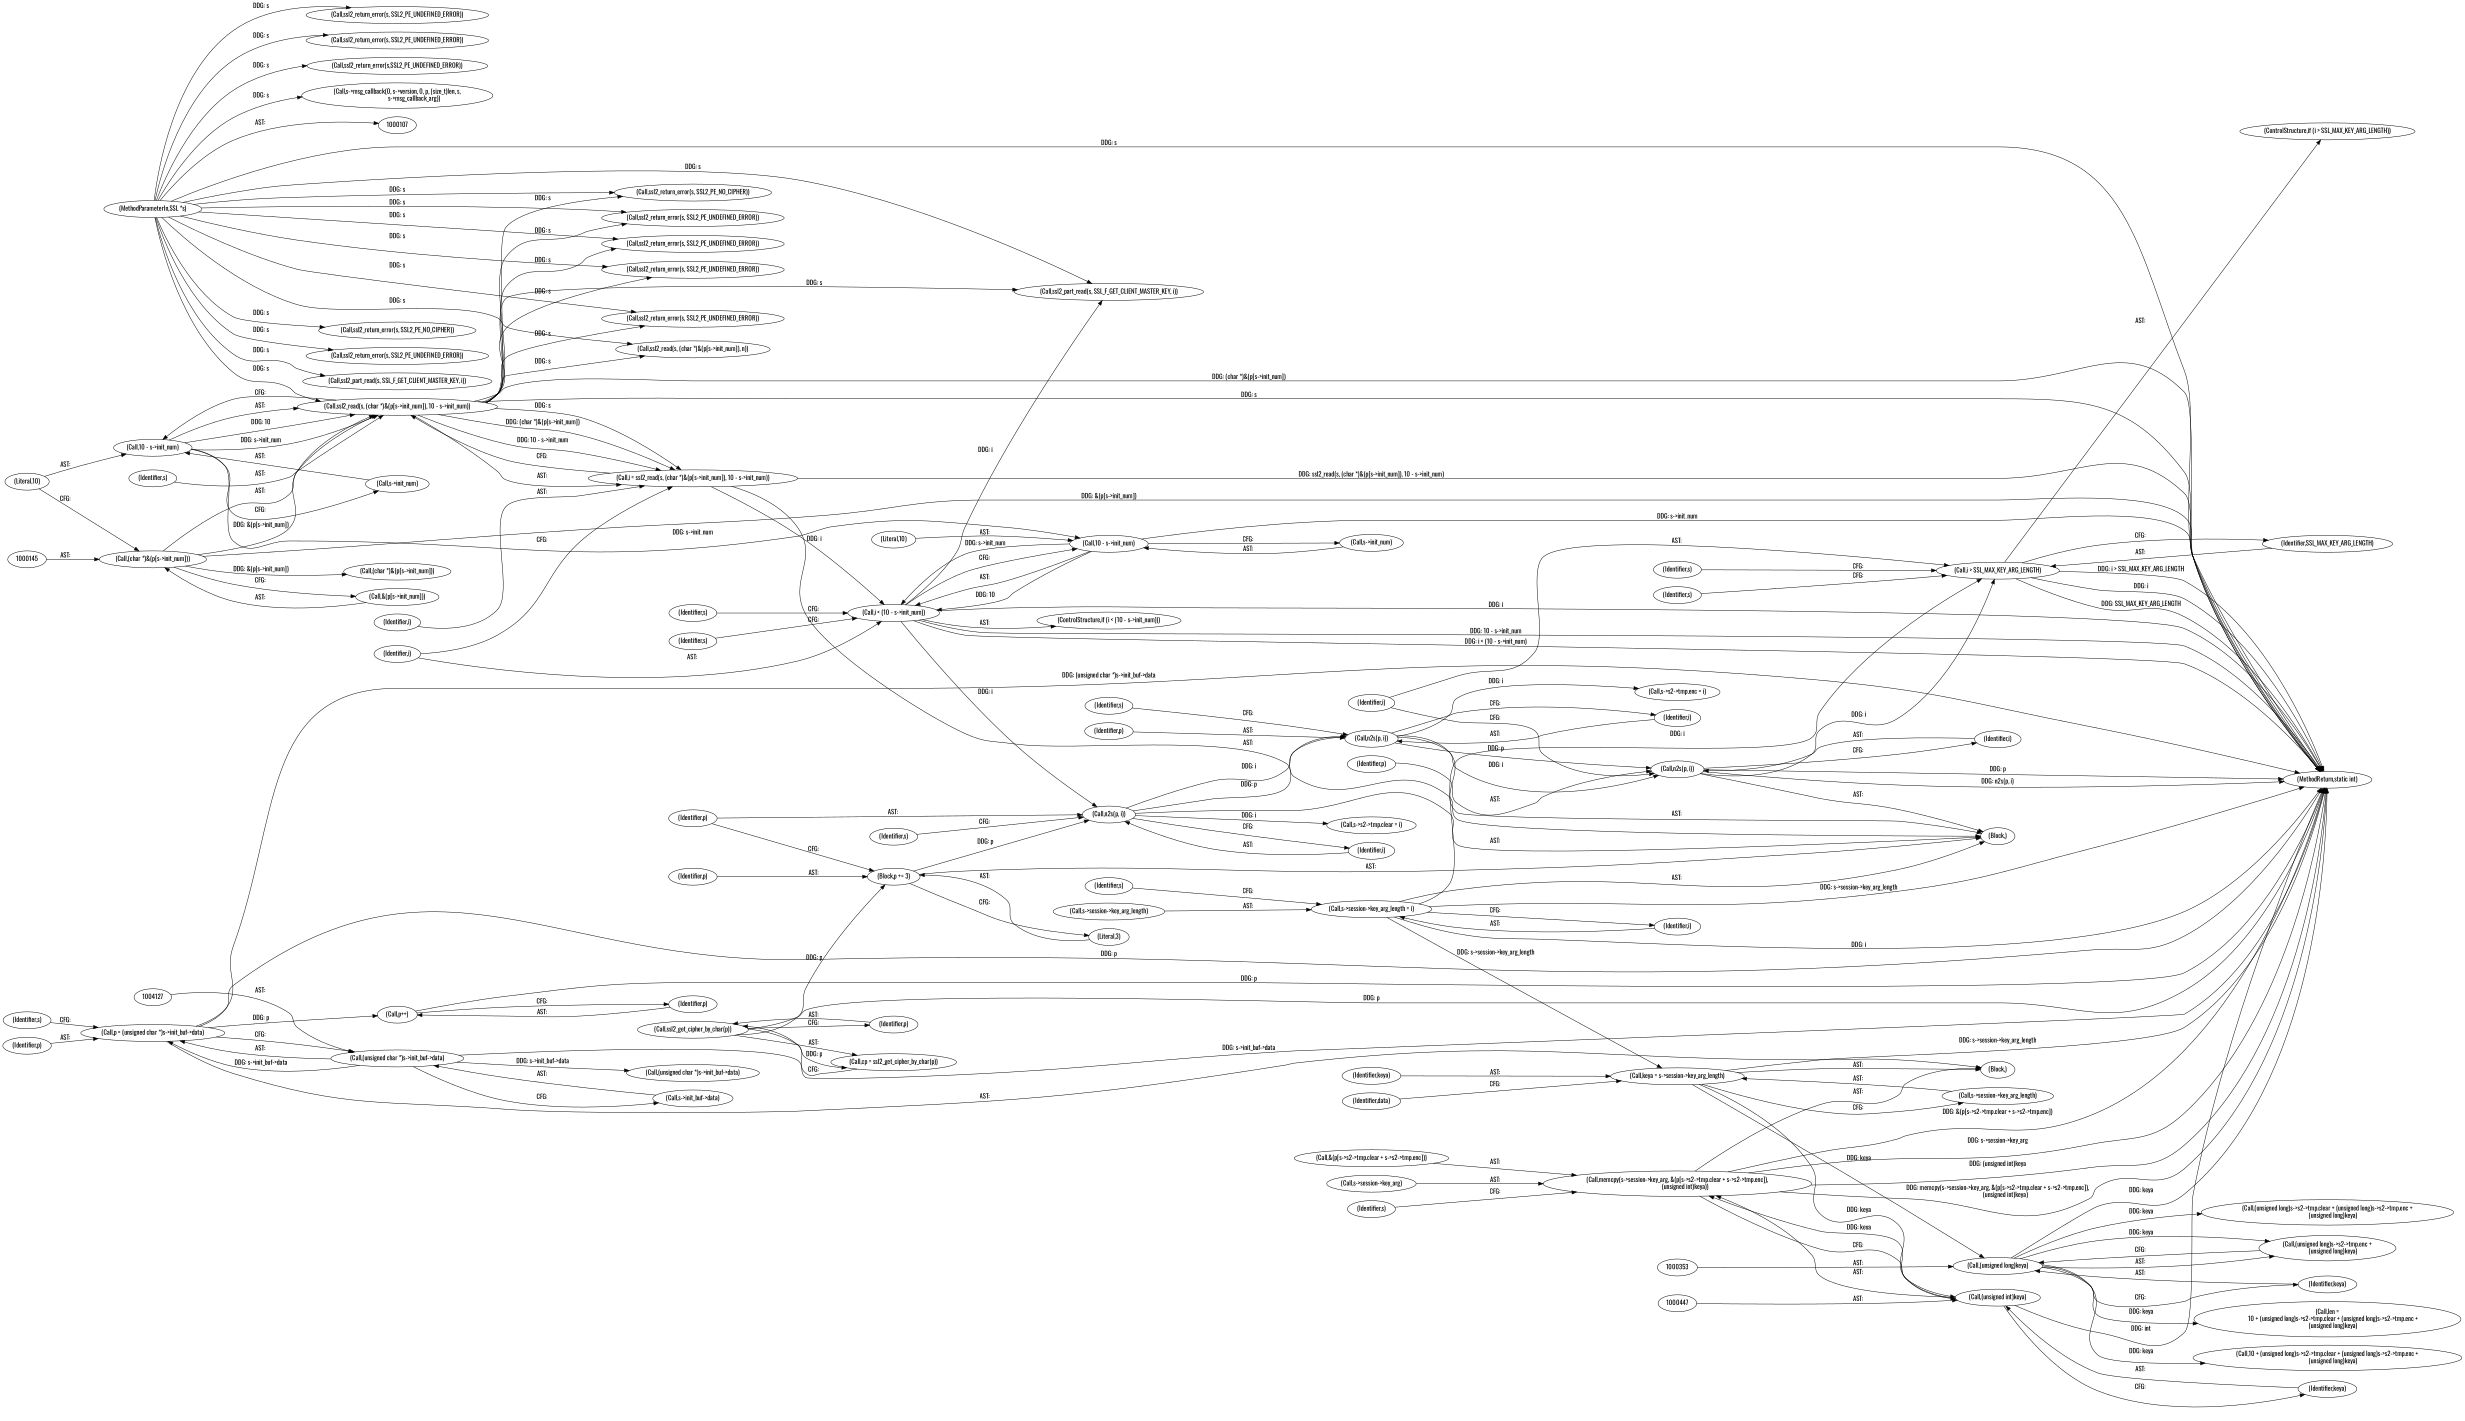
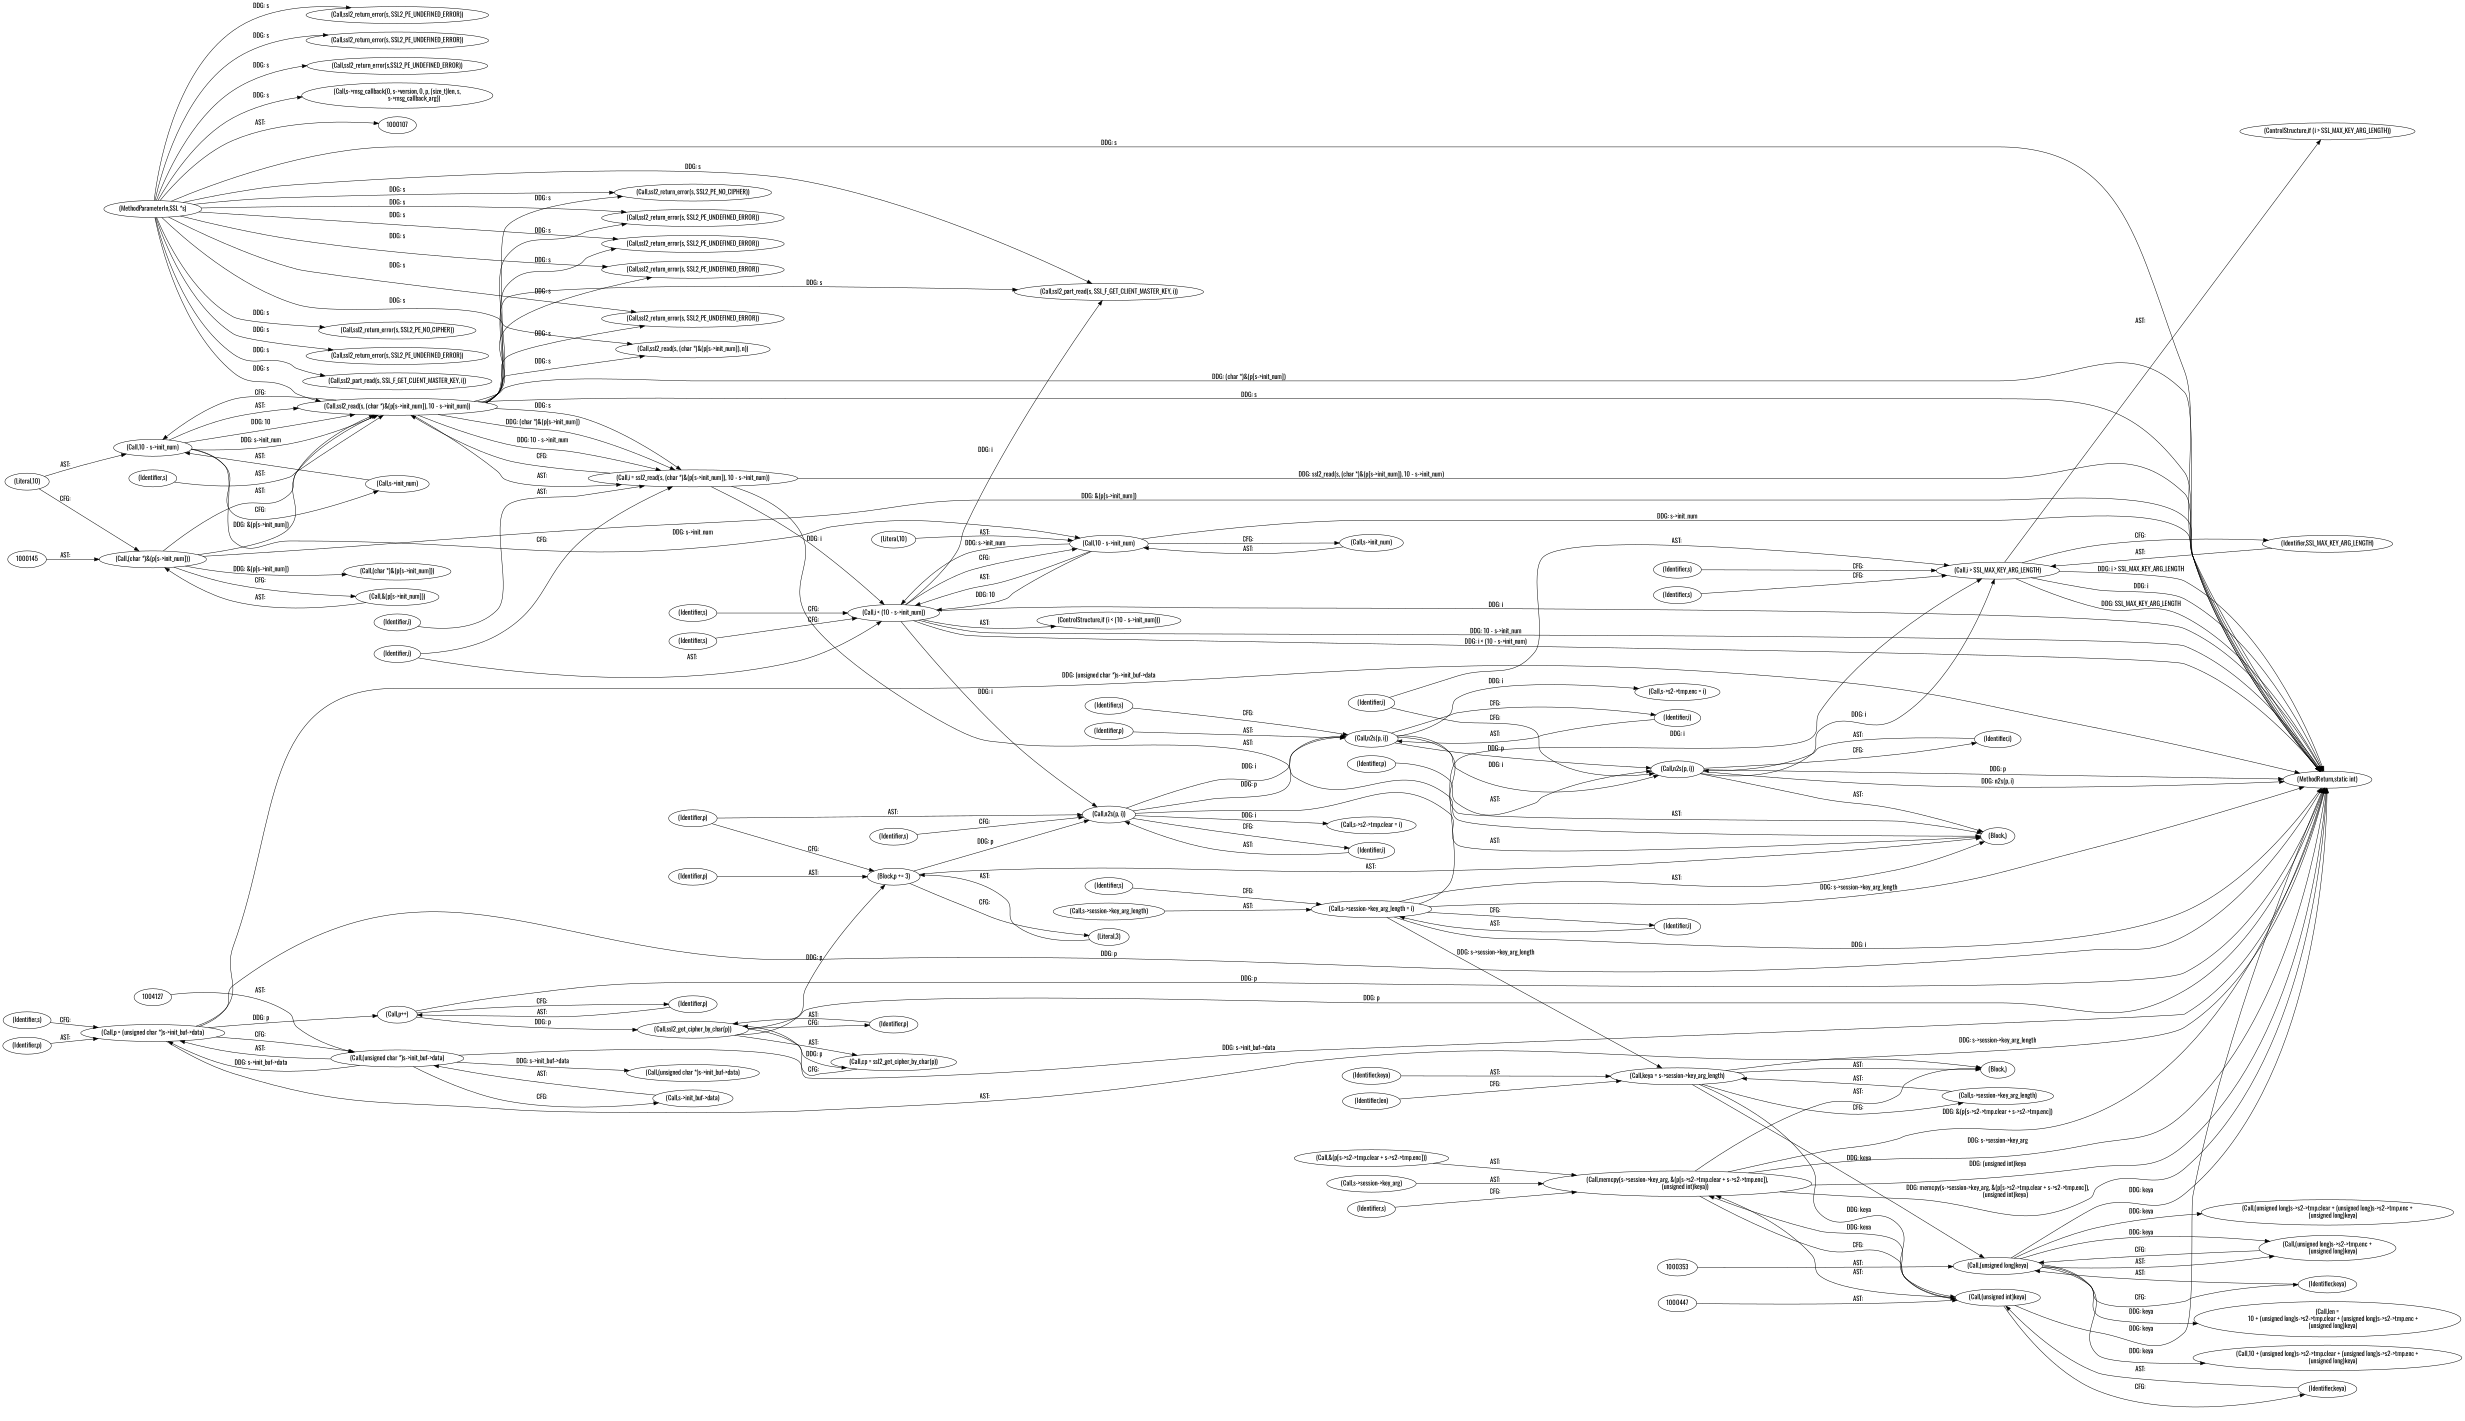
edge "(Call,p++)" -> "(Call,ssl2_get_cipher_by_char(p))": added, label "DDG: p"
node "(Identifier,data)": label "(Identifier,data)" -> "(Identifier,len)"
edge "(Call,(unsigned int)keya)" -> "(MethodReturn,static int)": label "DDG: int" -> "DDG: keya"
